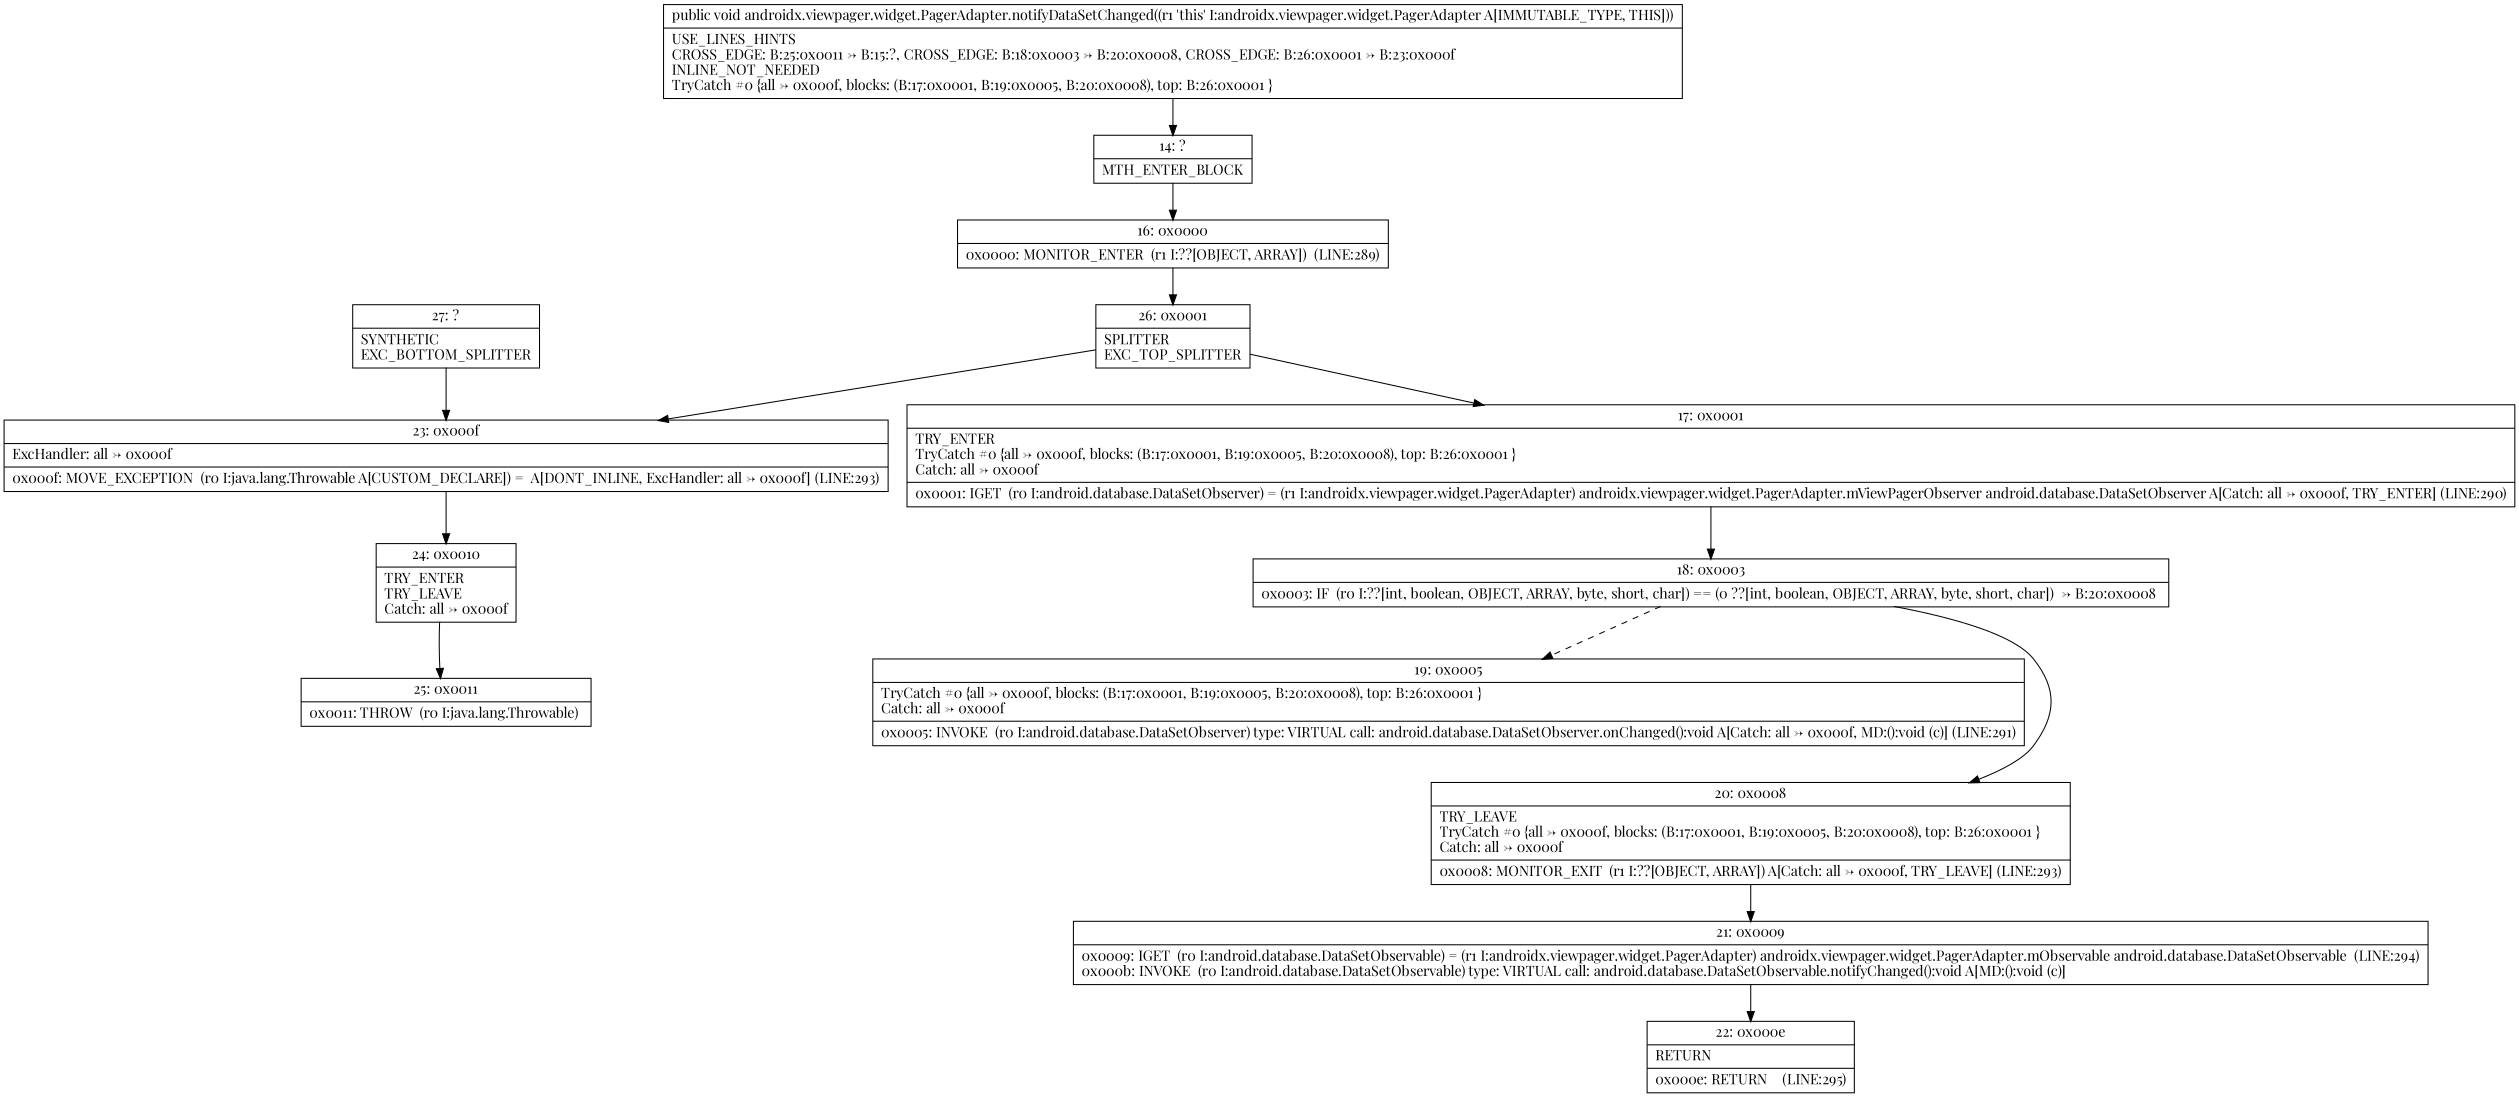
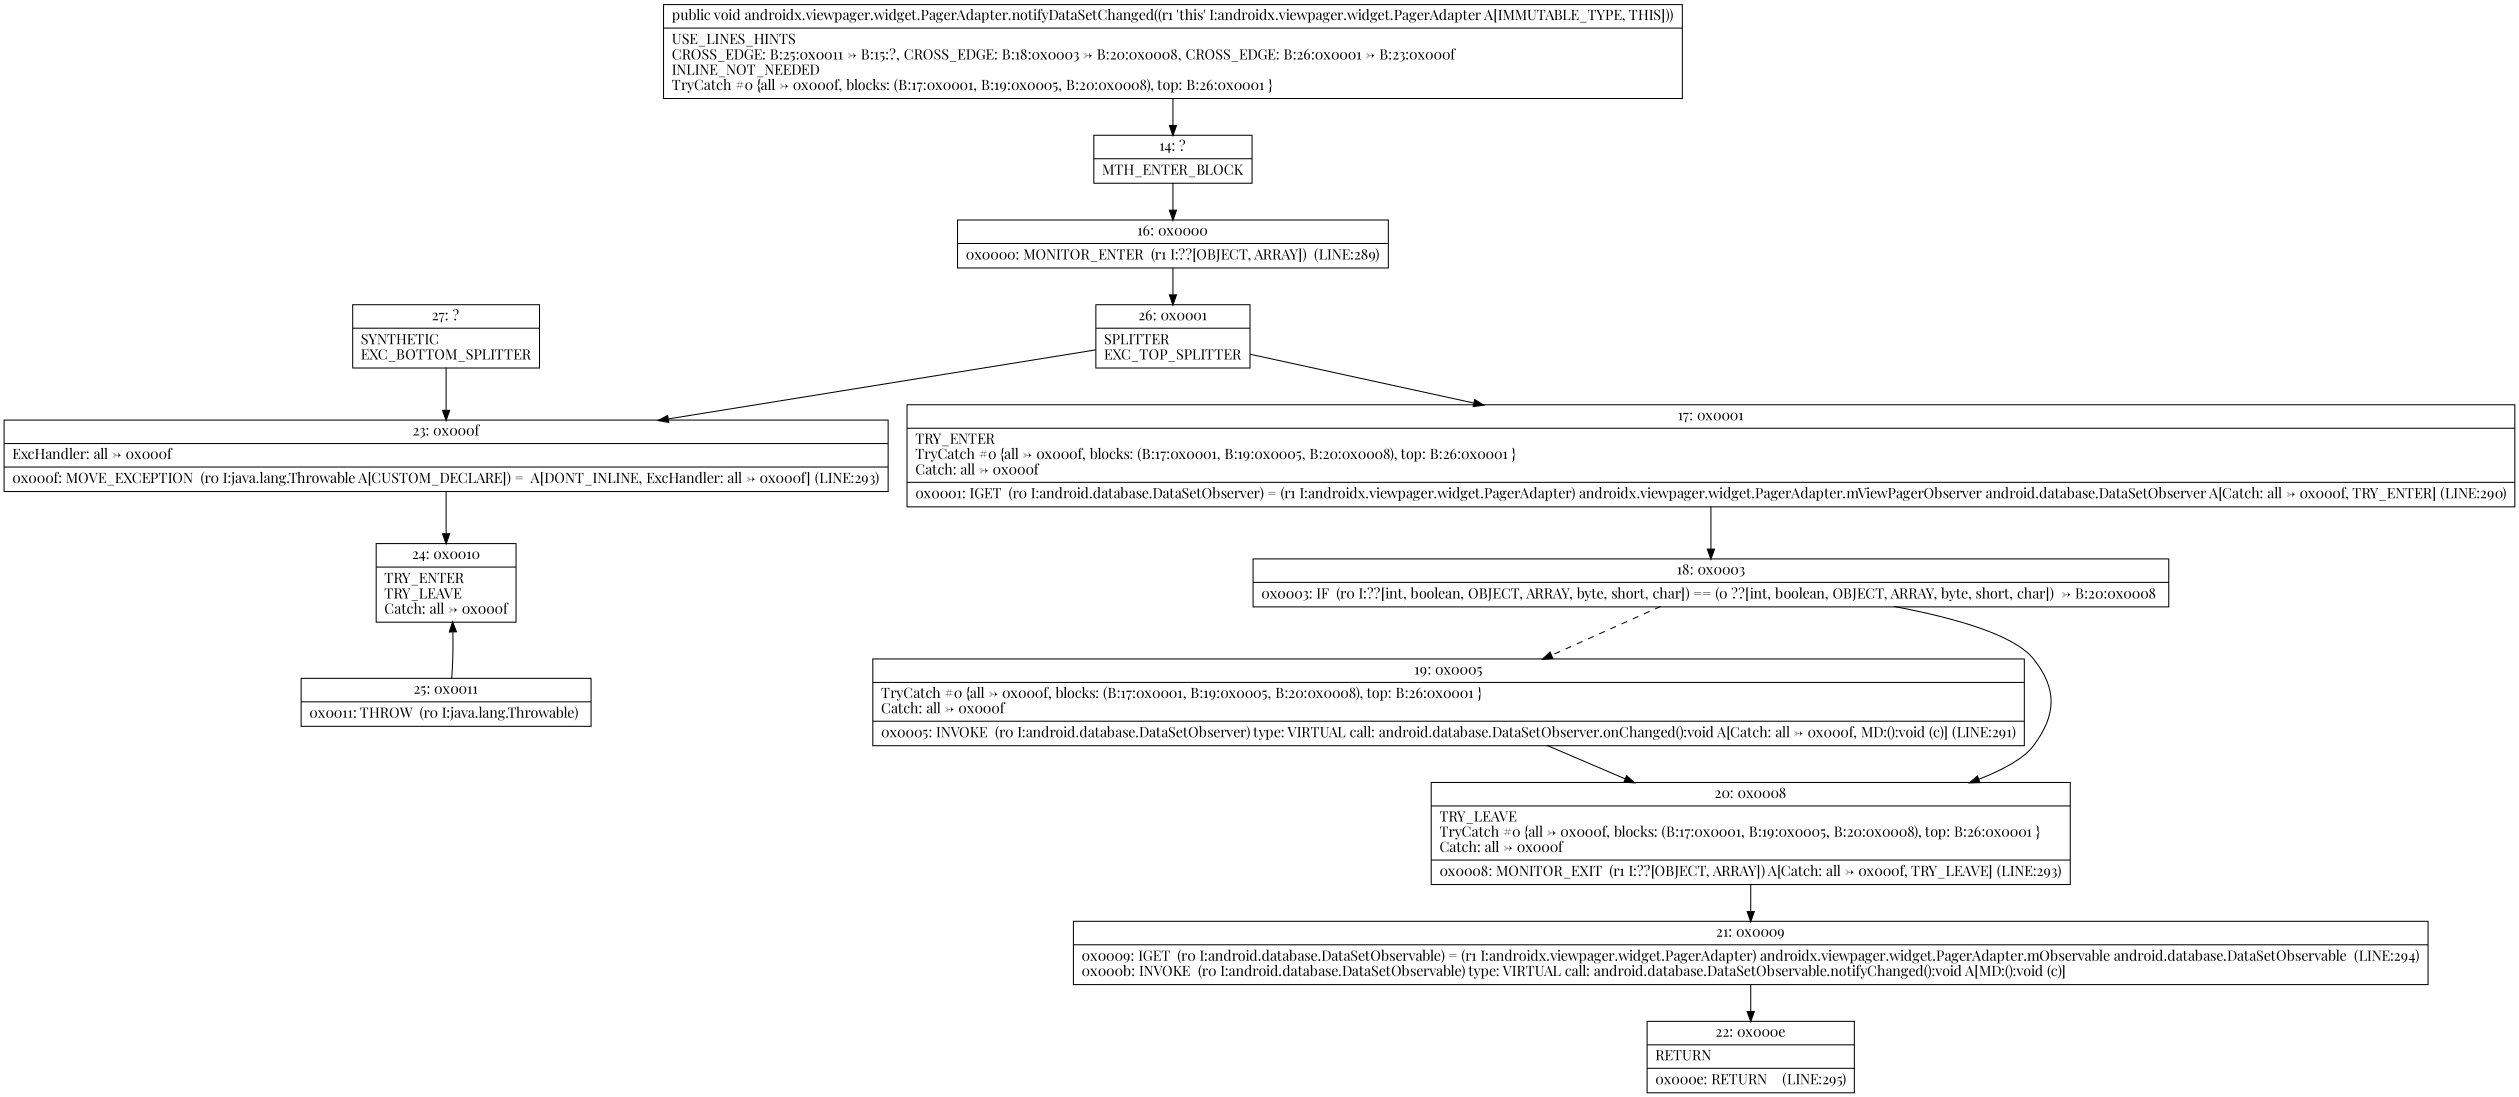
edge "24: 0x0010" -> "25: 0x0011": reversed
edge "19: 0x0005" -> "20: 0x0008": added
